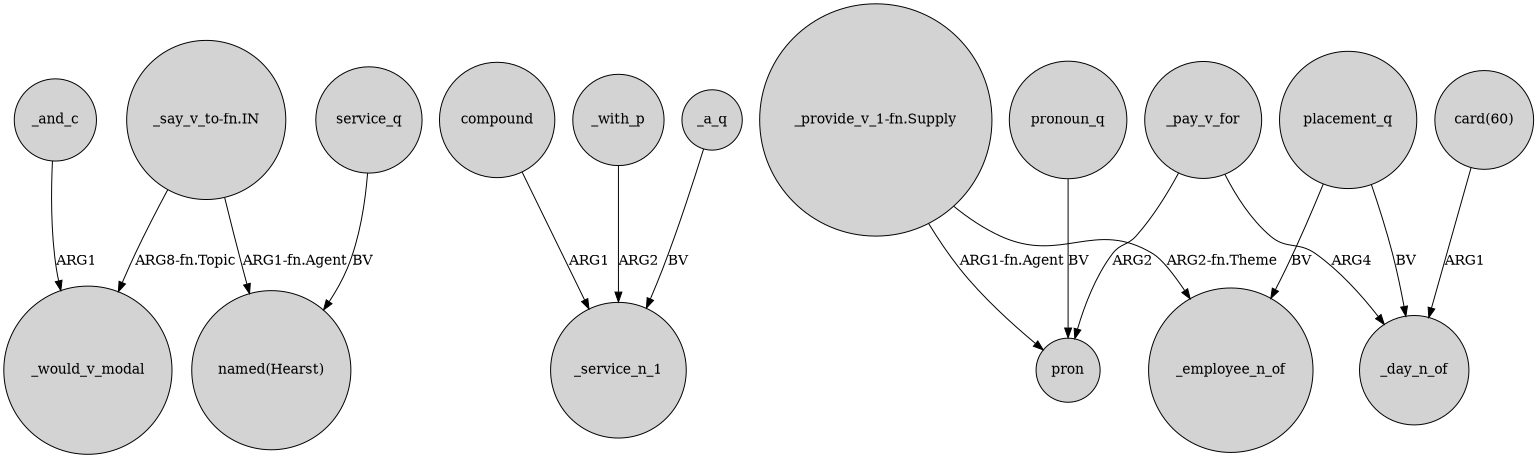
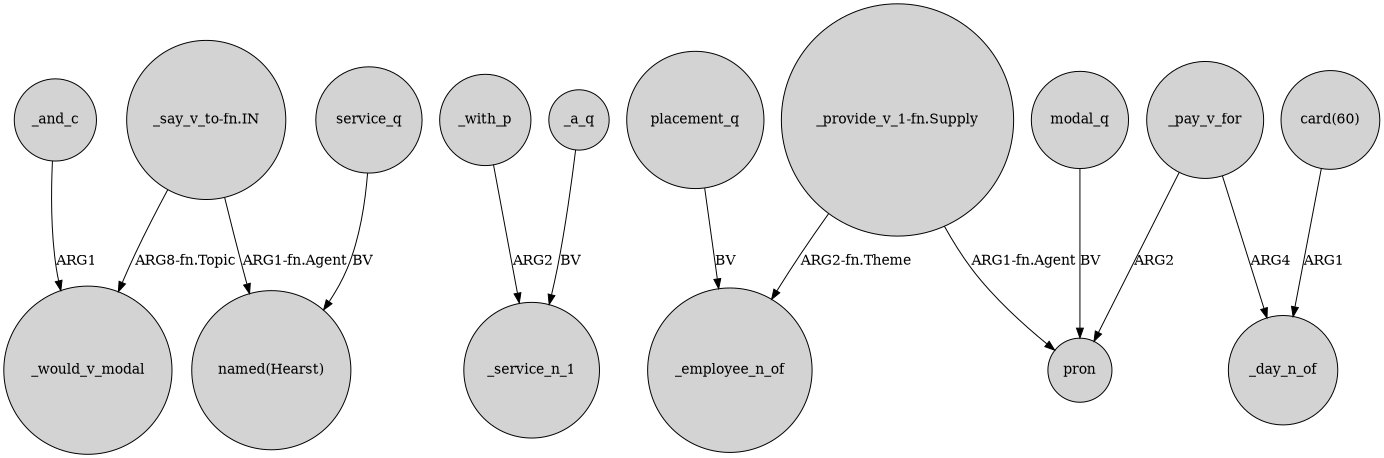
node "compound": removed
node "pronoun_q": label "pronoun_q" -> "modal_q"
edge "placement_q" -> "_day_n_of": removed, label "BV"
